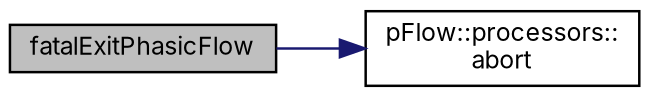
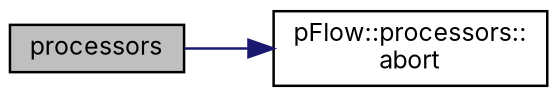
node "fatalExitPhasicFlow": label "fatalExitPhasicFlow" -> "processors"
